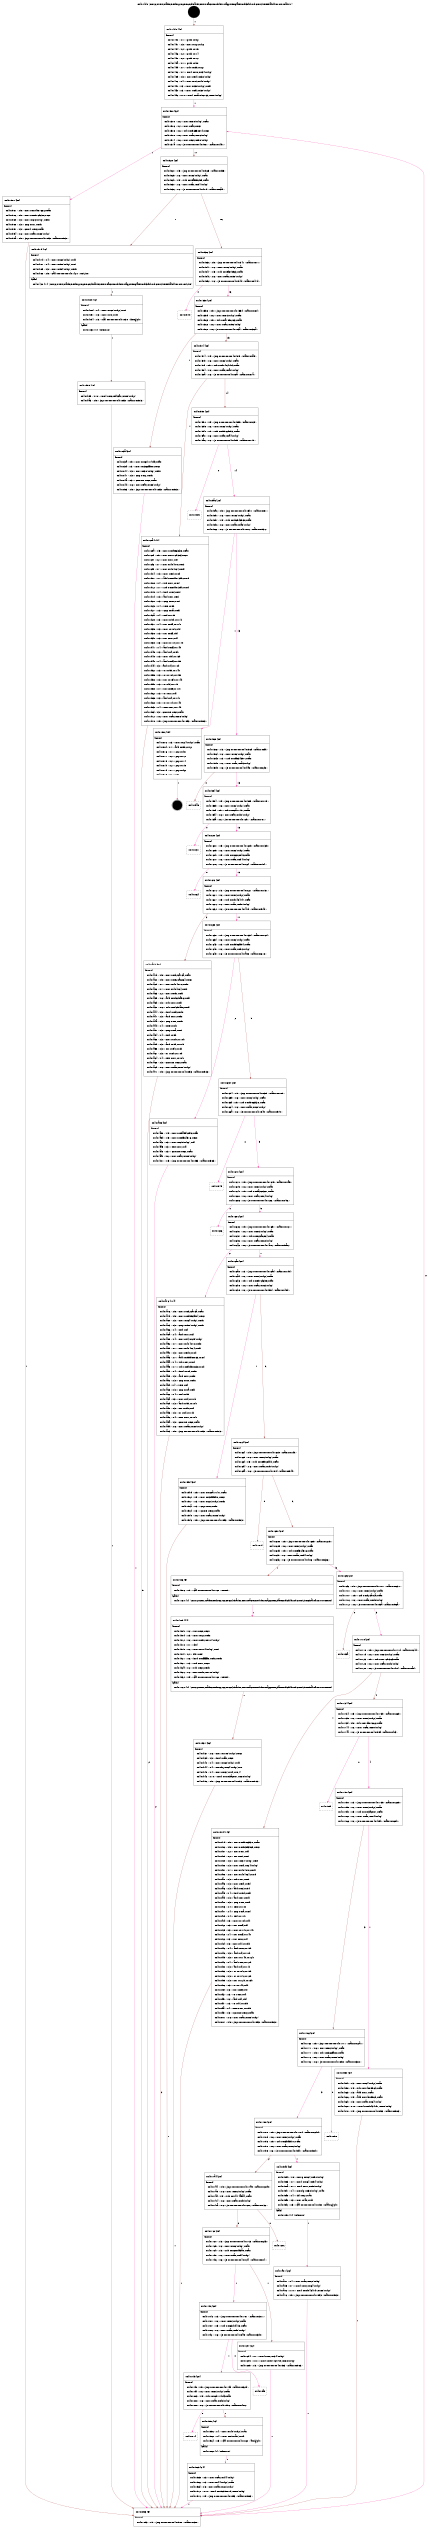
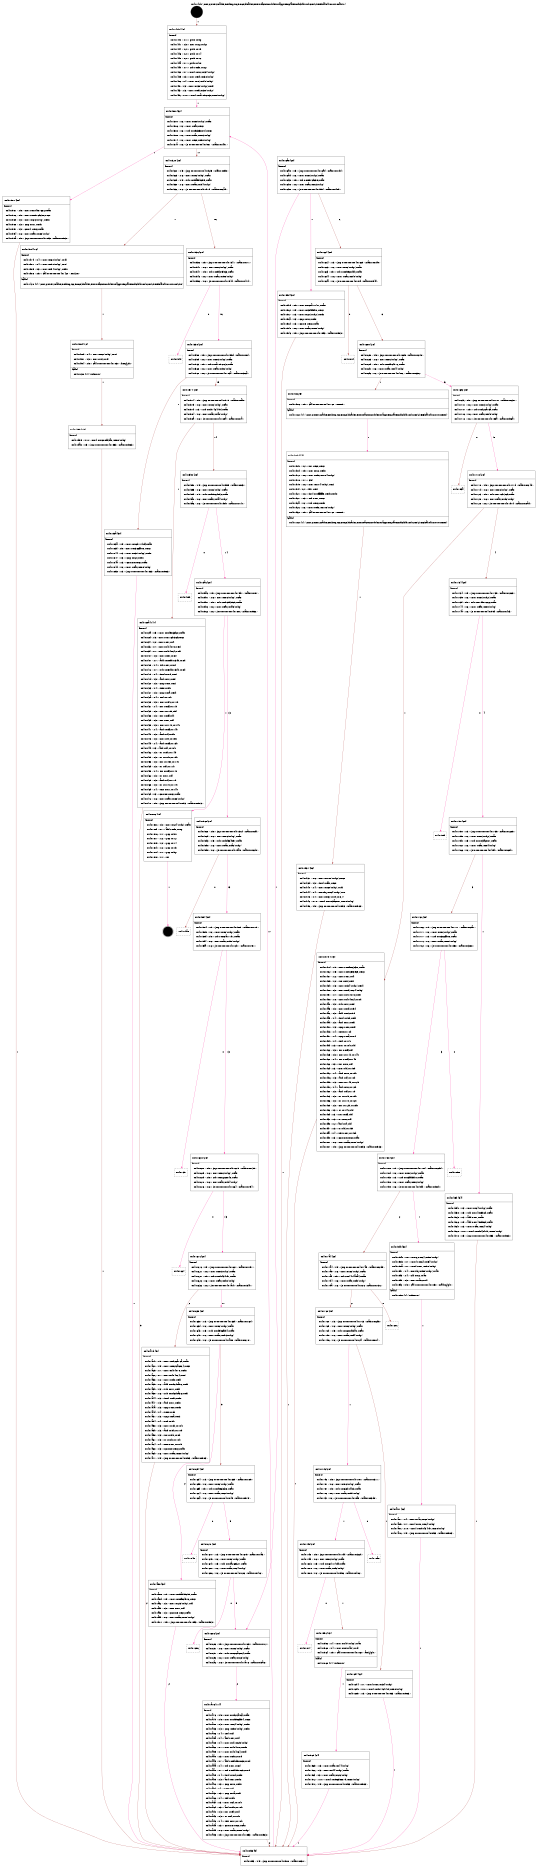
edge "0x40168c [28]" -> "0x4016a8 [28]": reversed
